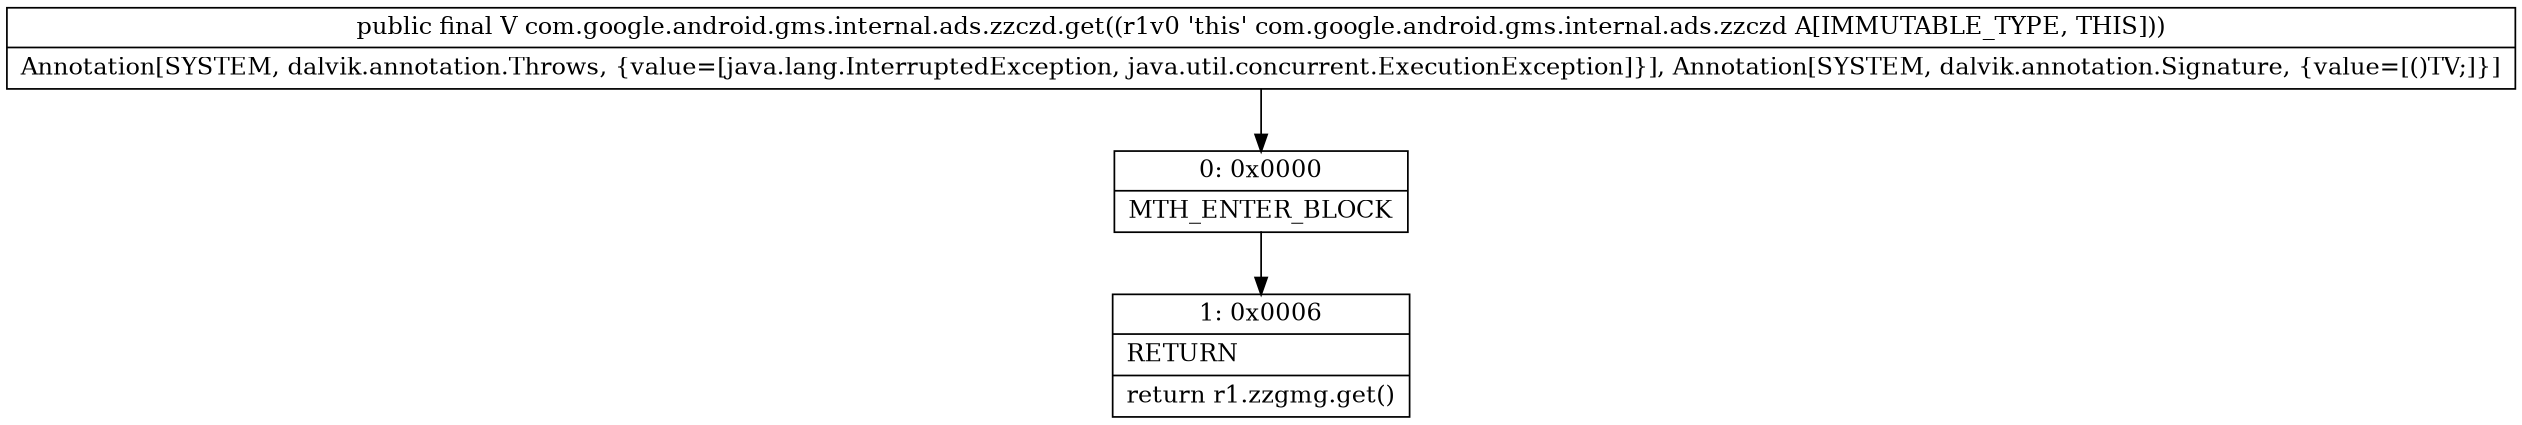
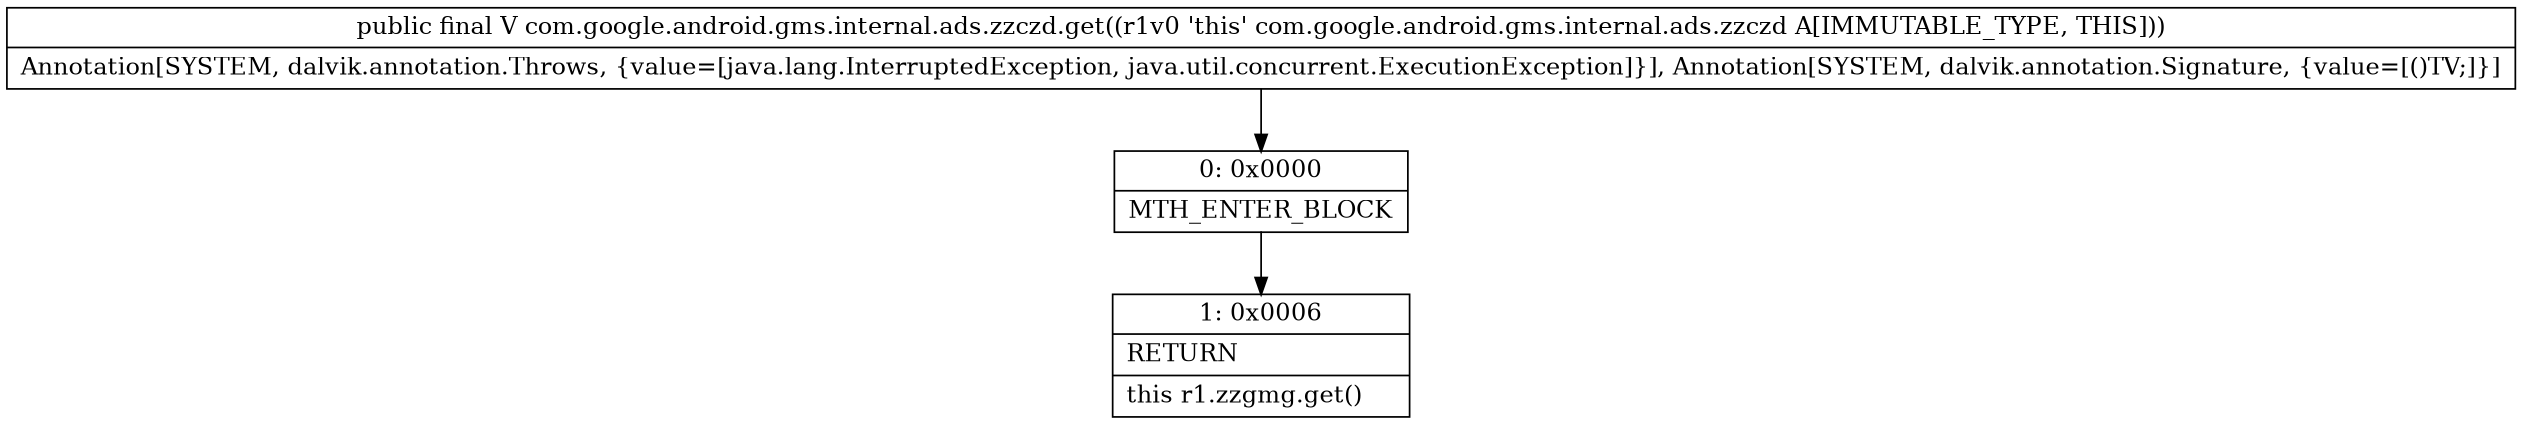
node "1: 0x0006": text "return r1.zzgmg.get()" -> "this r1.zzgmg.get()"
